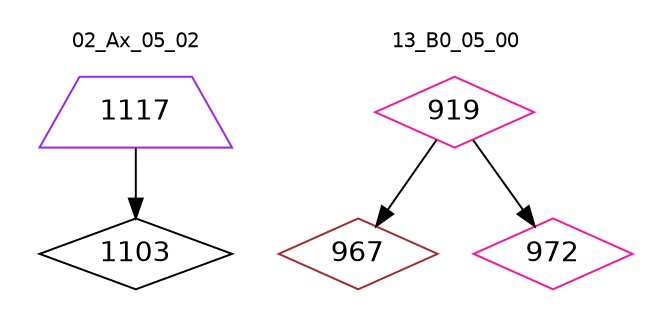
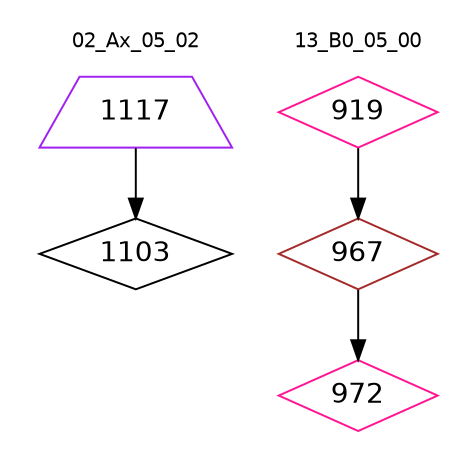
edge "919" -> "972": now "967" -> "972"
